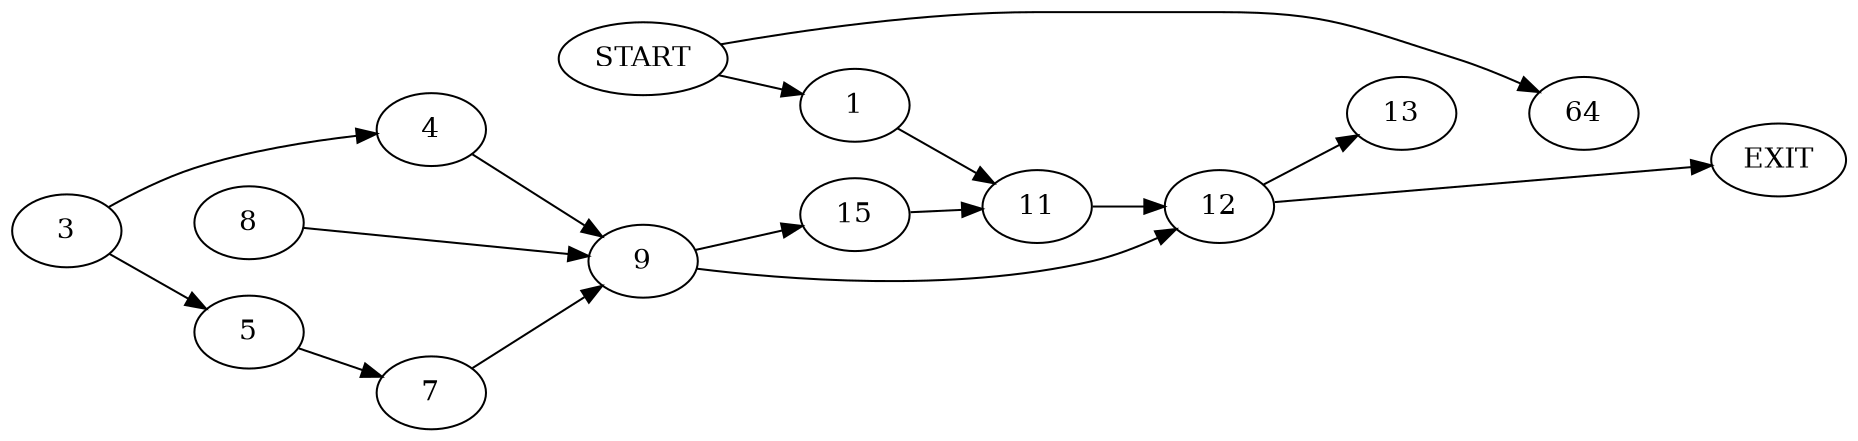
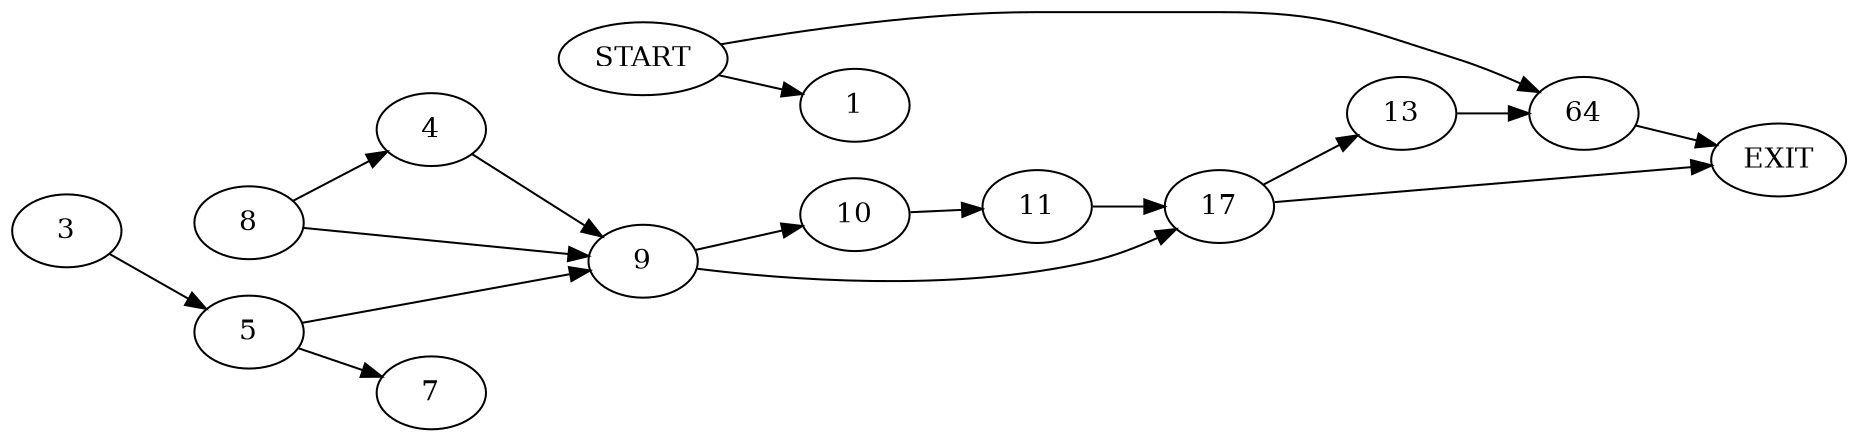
edge "13" -> "64": added
edge "64" -> "EXIT": added
edge "1" -> "11": removed
edge "3" -> "4": now "8" -> "4"
node "12": label "12" -> "17"
node "15": label "15" -> "10"
edge "7" -> "9": now "5" -> "9"
